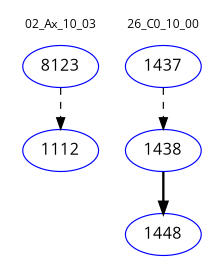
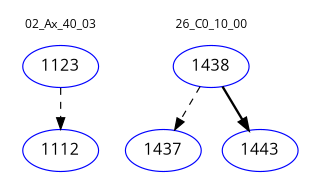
cluster "02_Ax_10_03": label "02_Ax_10_03" -> "02_Ax_40_03"
node "8123": label "8123" -> "1123"
edge "1437" -> "1438": reversed
node "1448": label "1448" -> "1443"
